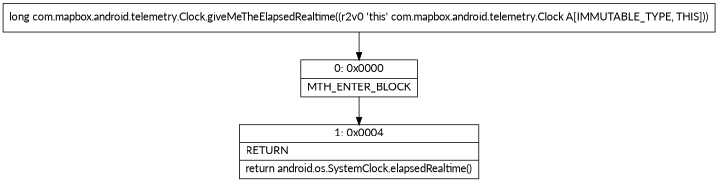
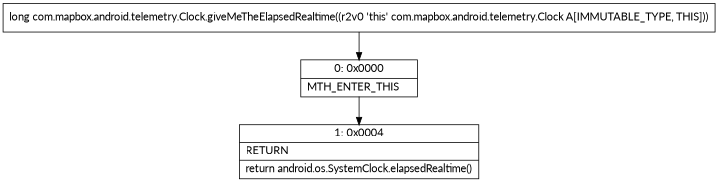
node "0: 0x0000": text "MTH_ENTER_BLOCK" -> "MTH_ENTER_THIS"
